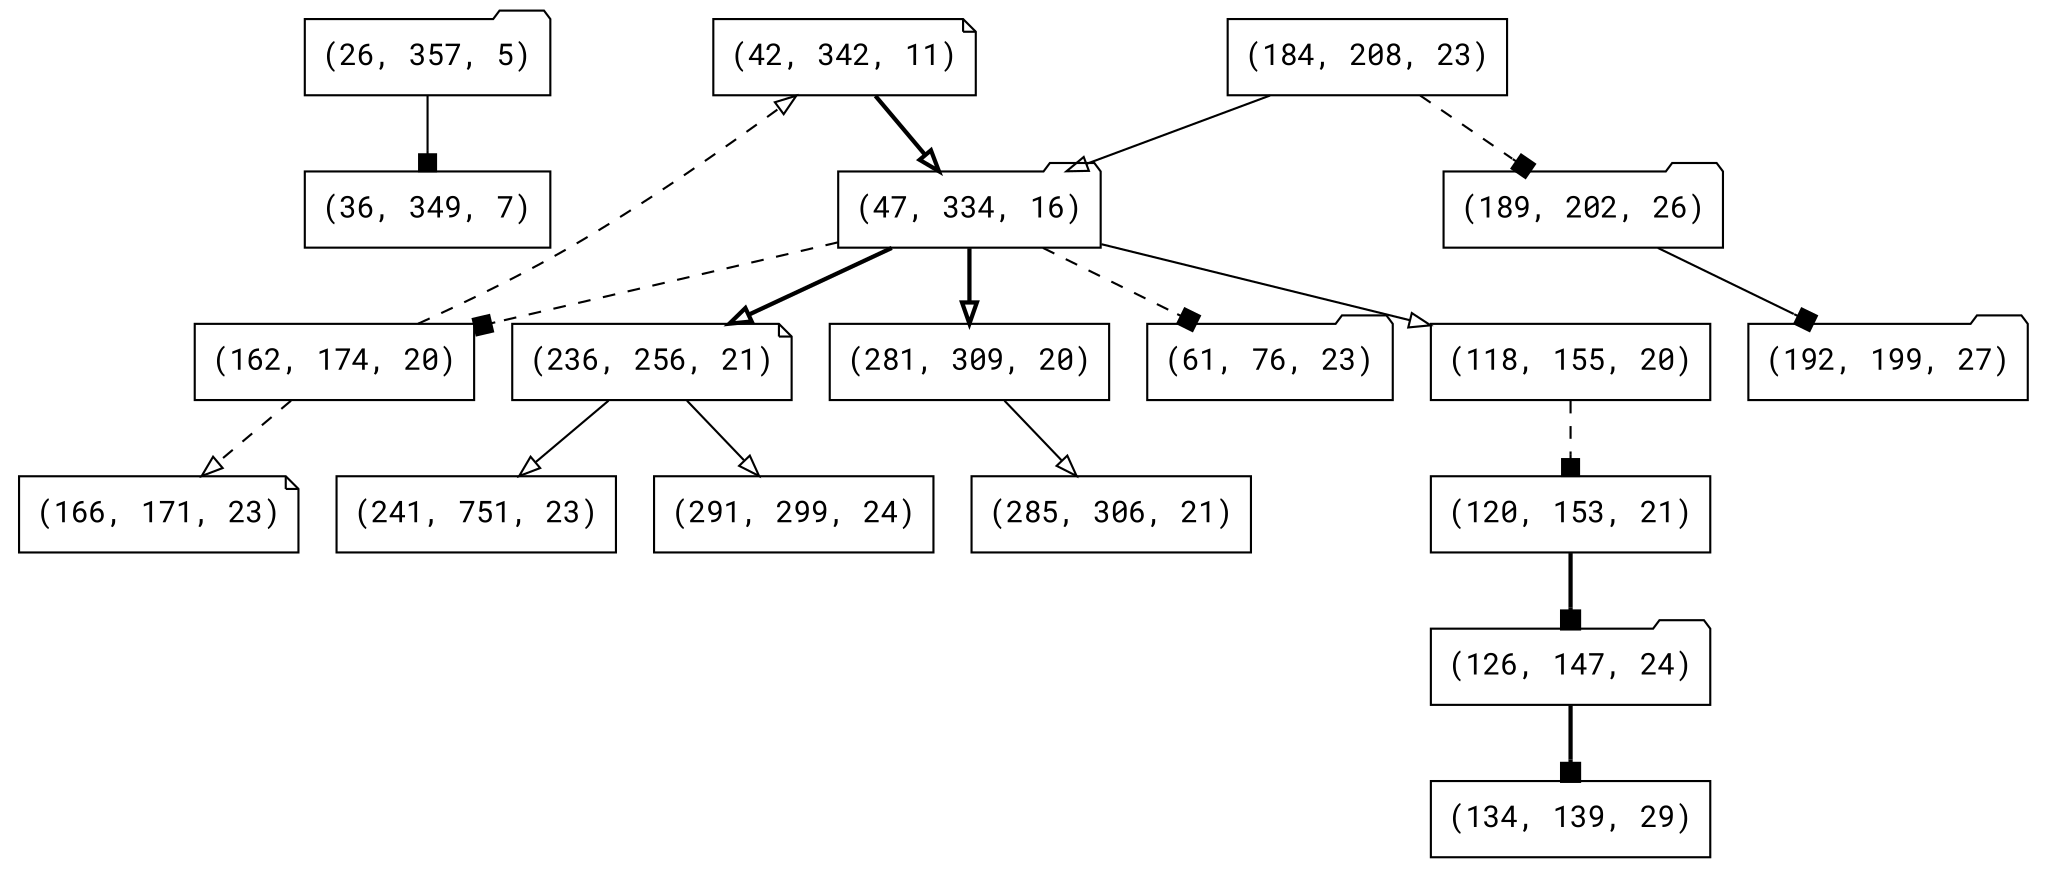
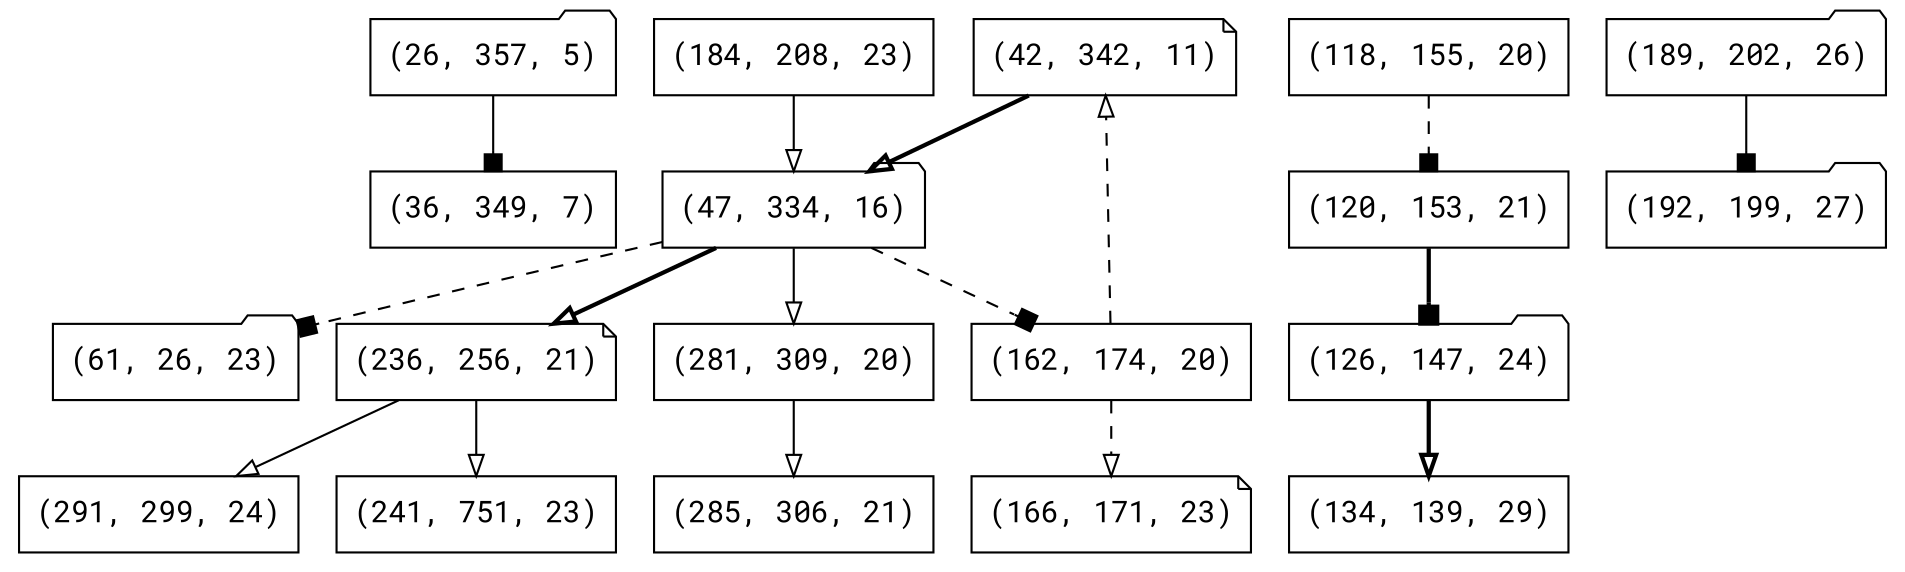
edge "(184, 208, 23)" -> "(189, 202, 26)": removed
edge "(47, 334, 16)" -> "(281, 309, 20)": style bold -> solid
edge "(47, 334, 16)" -> "(118, 155, 20)": removed
node "(61, 76, 23)": label "(61, 76, 23)" -> "(61, 26, 23)"
edge "(126, 147, 24)" -> "(134, 139, 29)": arrowhead box -> onormal
